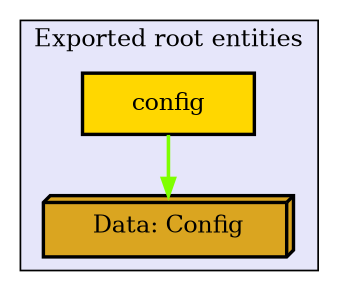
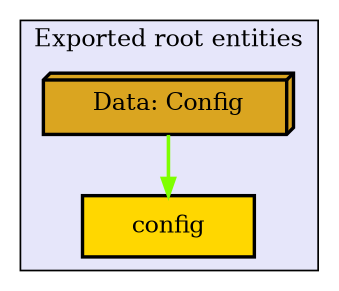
edge "config" -> "Data: Config": reversed
